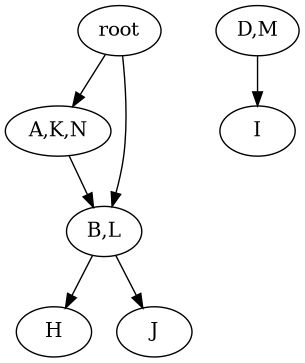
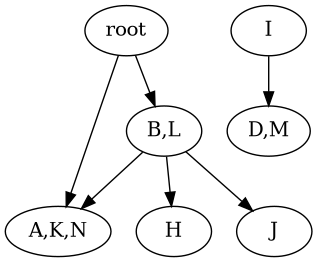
edge "D,M" -> "I": reversed
edge "A,K,N" -> "B,L": reversed
